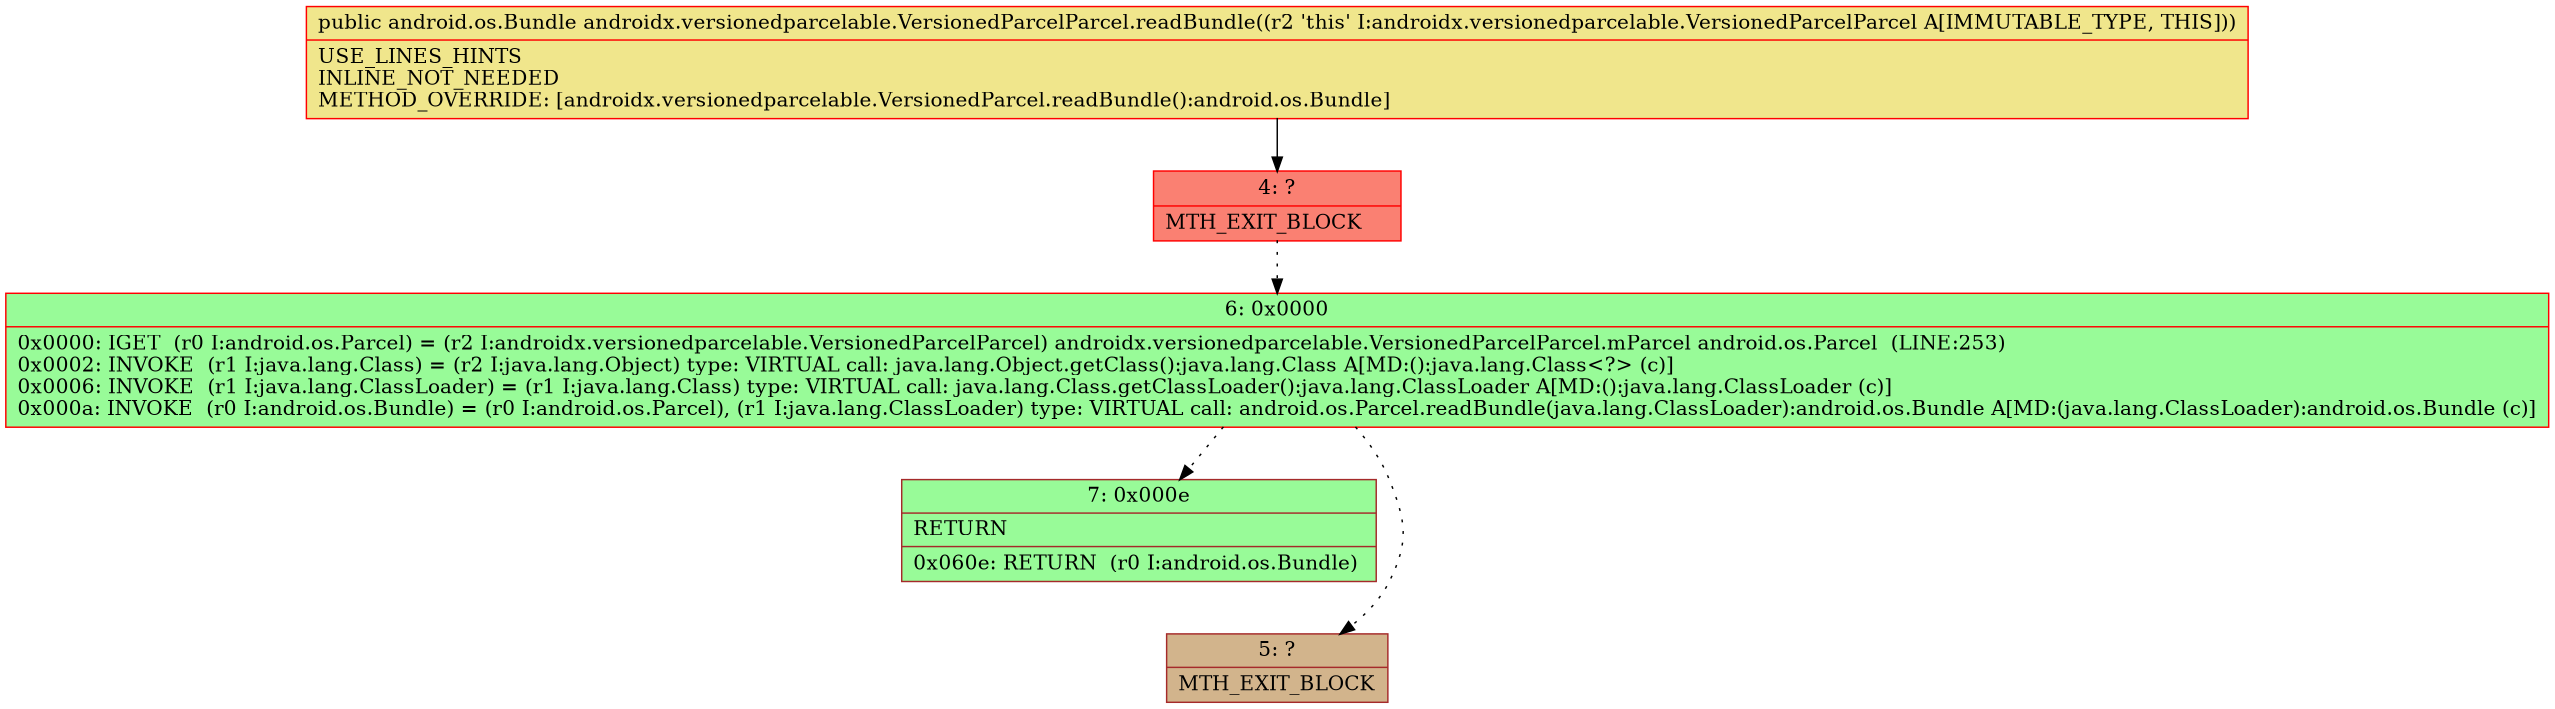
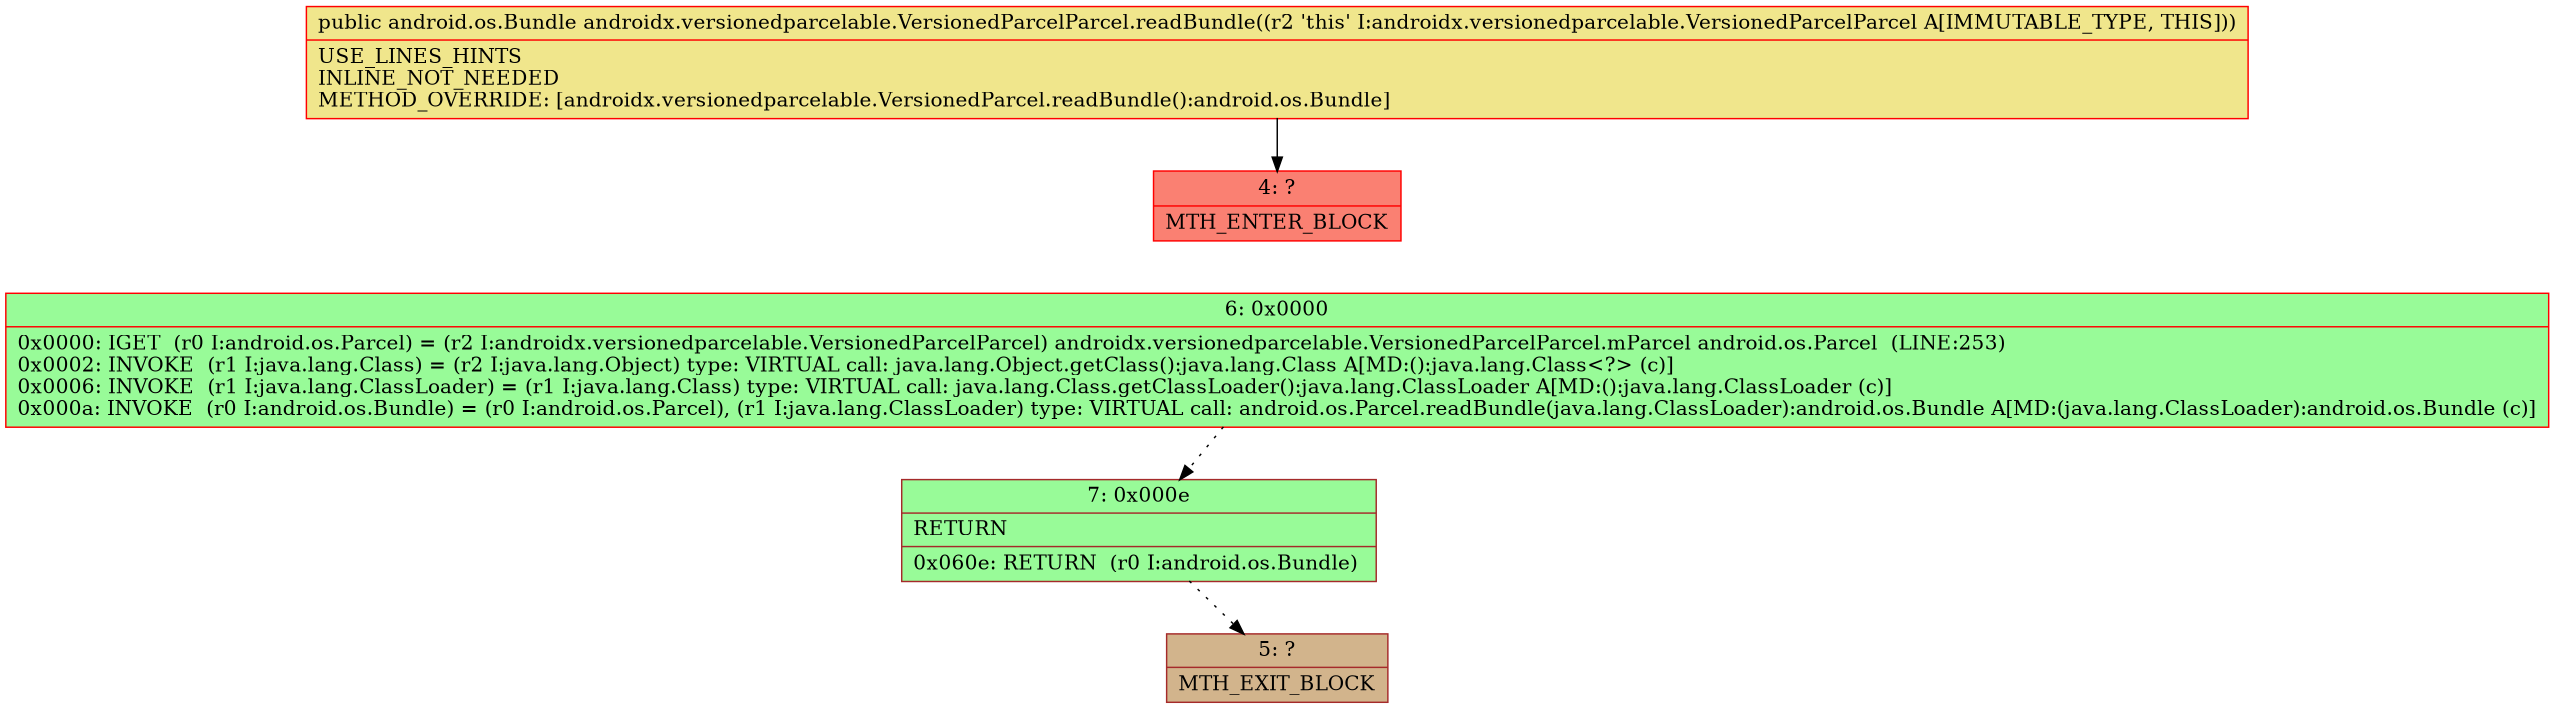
node "4: ?": text "MTH_EXIT_BLOCK" -> "MTH_ENTER_BLOCK"
edge "4: ?" -> "6: 0x0000": removed
edge "6: 0x0000" -> "5: ?": now "7: 0x000e" -> "5: ?"
